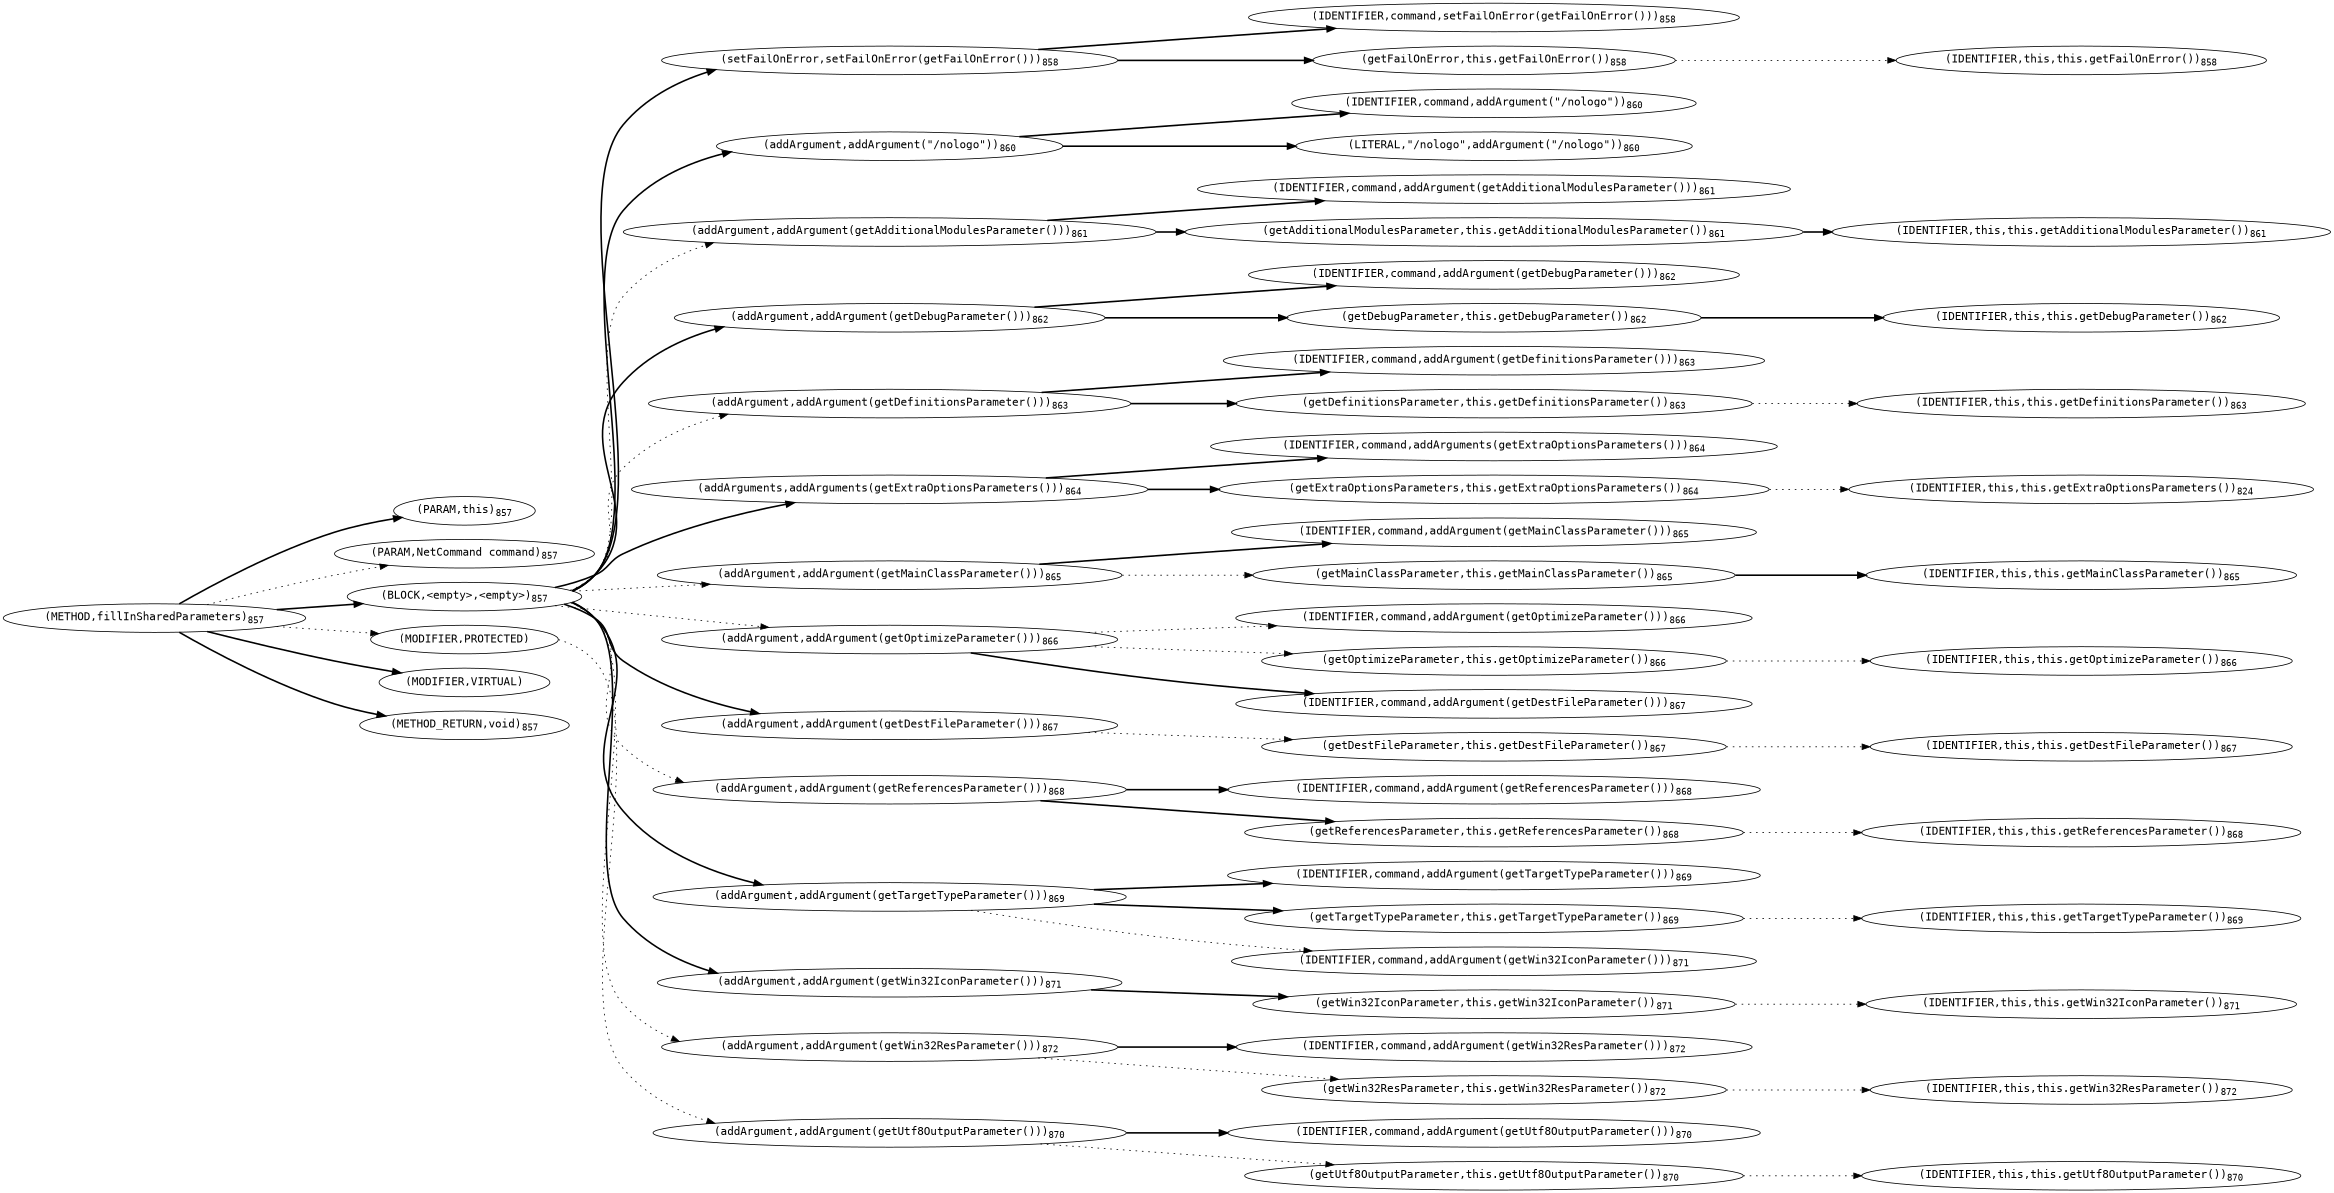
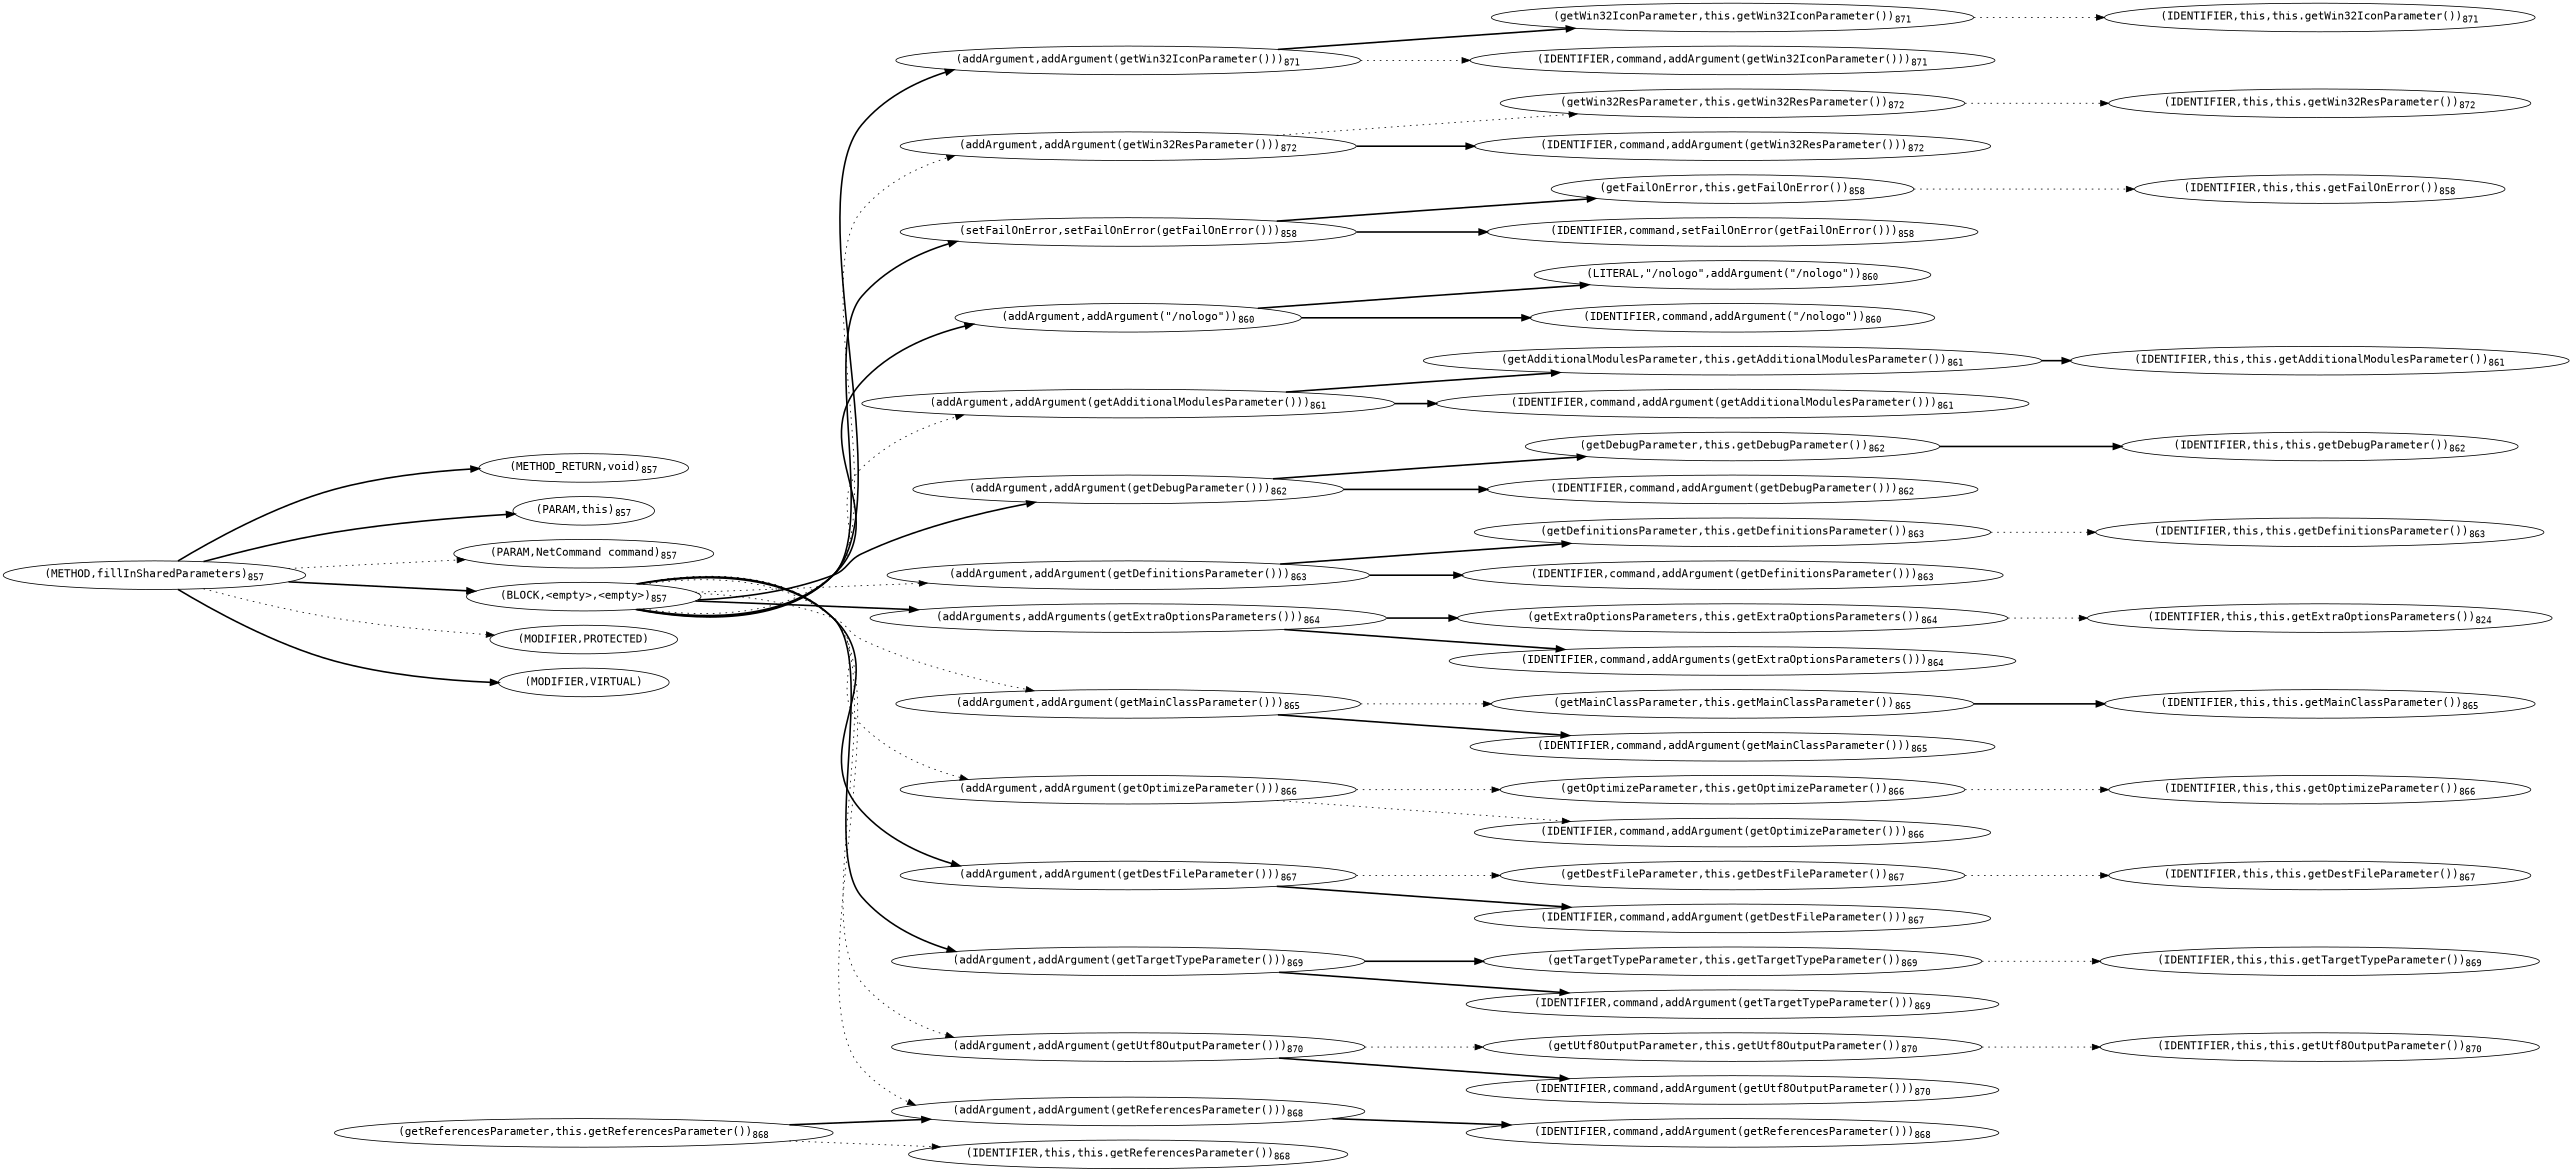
edge "(addArgument,addArgument(getOptimizeParameter()))" -> "(IDENTIFIER,command,addArgument(getDestFileParameter()))": now "(addArgument,addArgument(getDestFileParameter()))" -> "(IDENTIFIER,command,addArgument(getDestFileParameter()))"
edge "(addArgument,addArgument(getReferencesParameter()))" -> "(getReferencesParameter,this.getReferencesParameter())": reversed
edge "(MODIFIER,PROTECTED)" -> "(addArgument,addArgument(getUtf8OutputParameter()))": now "(BLOCK,<empty>,<empty>)" -> "(addArgument,addArgument(getUtf8OutputParameter()))"
edge "(addArgument,addArgument(getTargetTypeParameter()))" -> "(IDENTIFIER,command,addArgument(getWin32IconParameter()))": now "(addArgument,addArgument(getWin32IconParameter()))" -> "(IDENTIFIER,command,addArgument(getWin32IconParameter()))"
